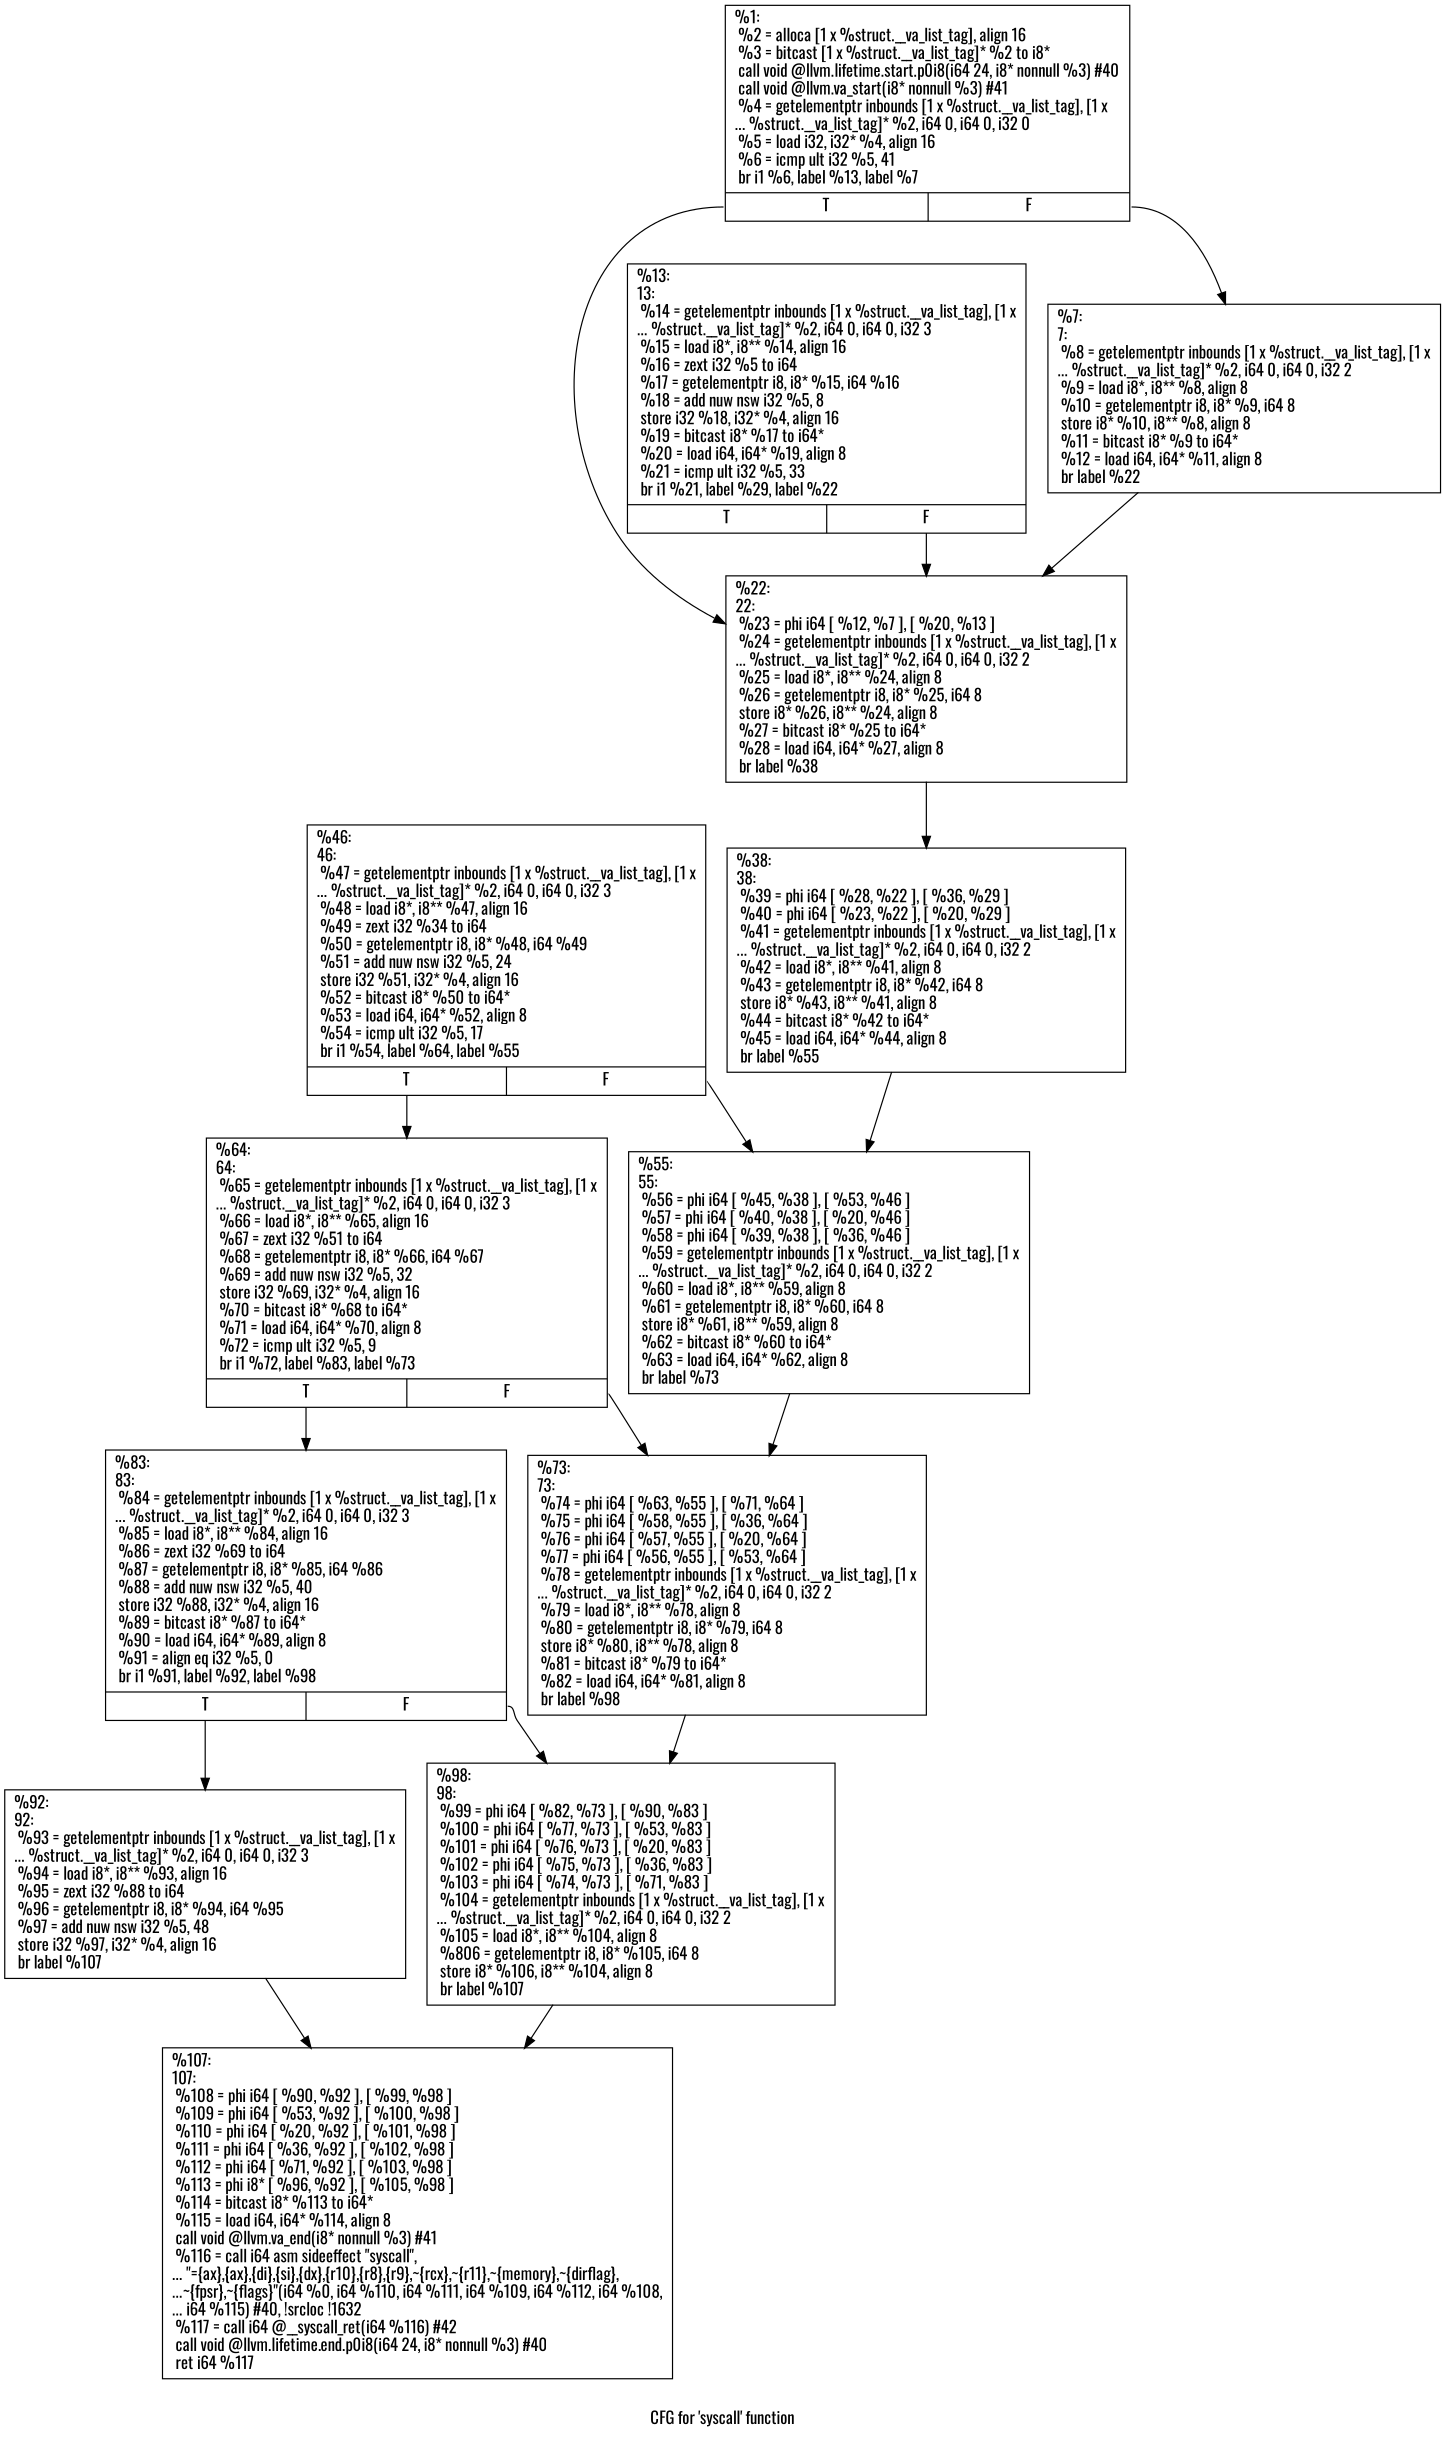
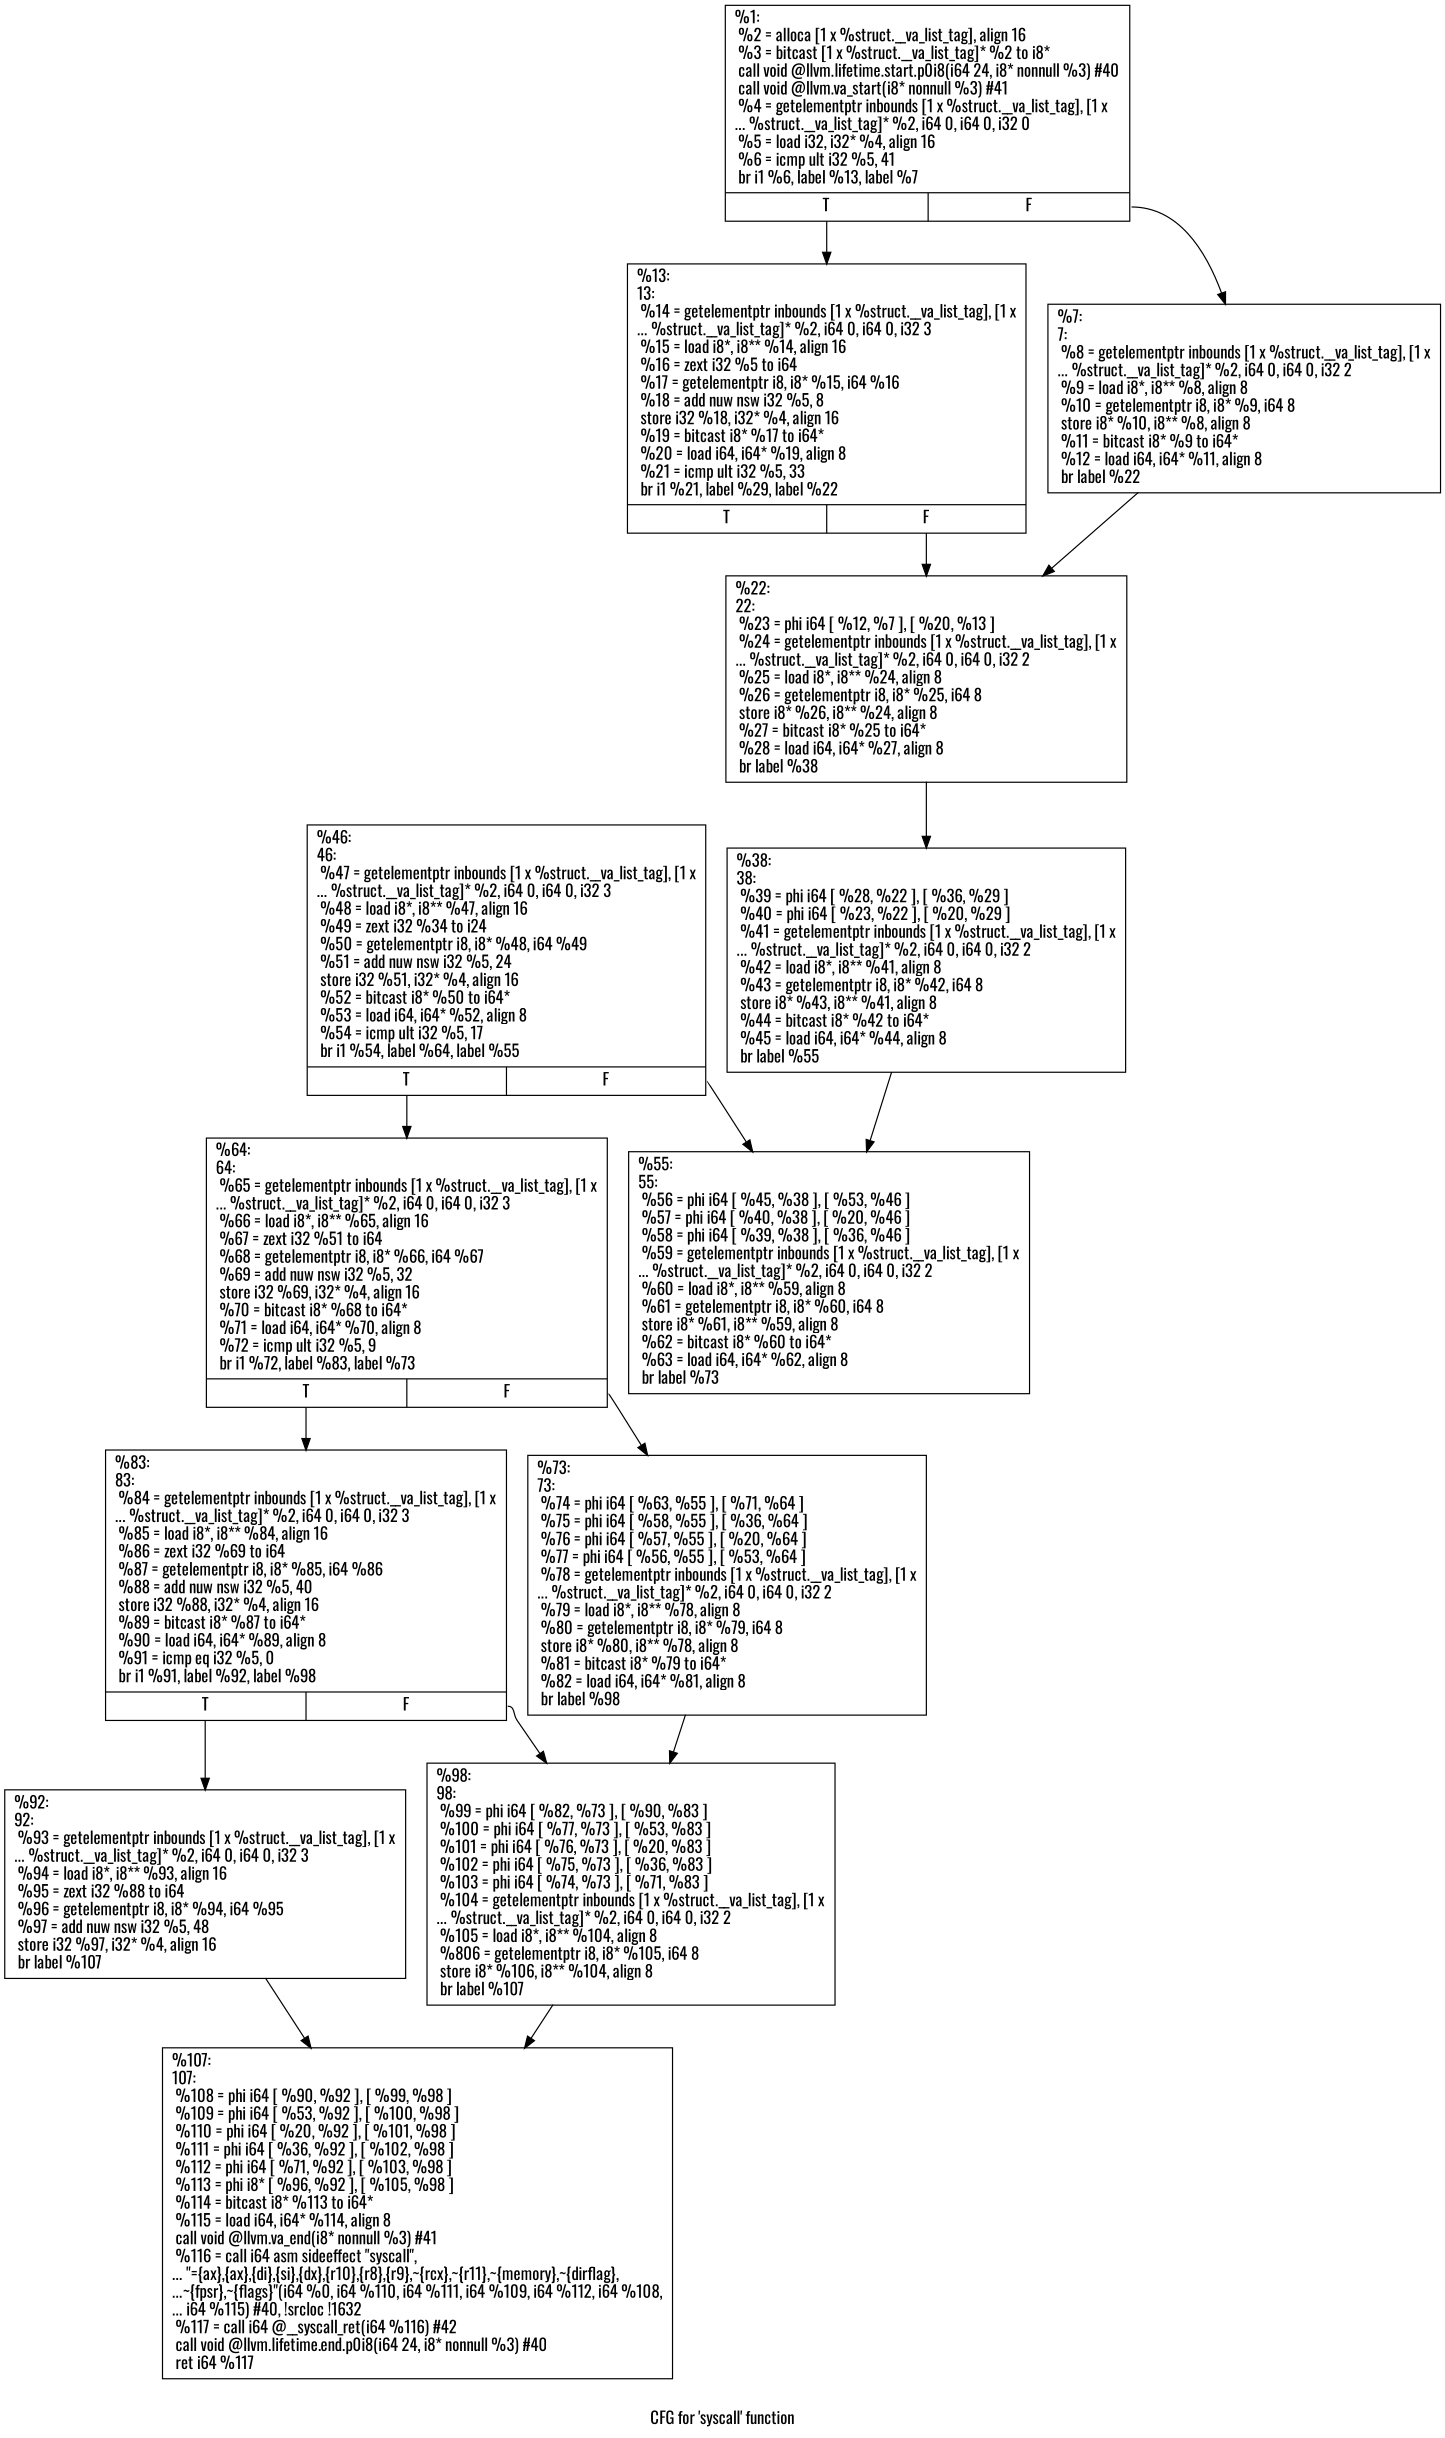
edge "%1:" -> "%22:": now "%1:" -> "%13:"
node "%46:": text "%49 = zext i32 %34 to i64" -> "%49 = zext i32 %34 to i24"
edge "%55:" -> "%73:": removed
node "%83:": text "%91 = align eq i32 %5, 0" -> "%91 = icmp eq i32 %5, 0"
